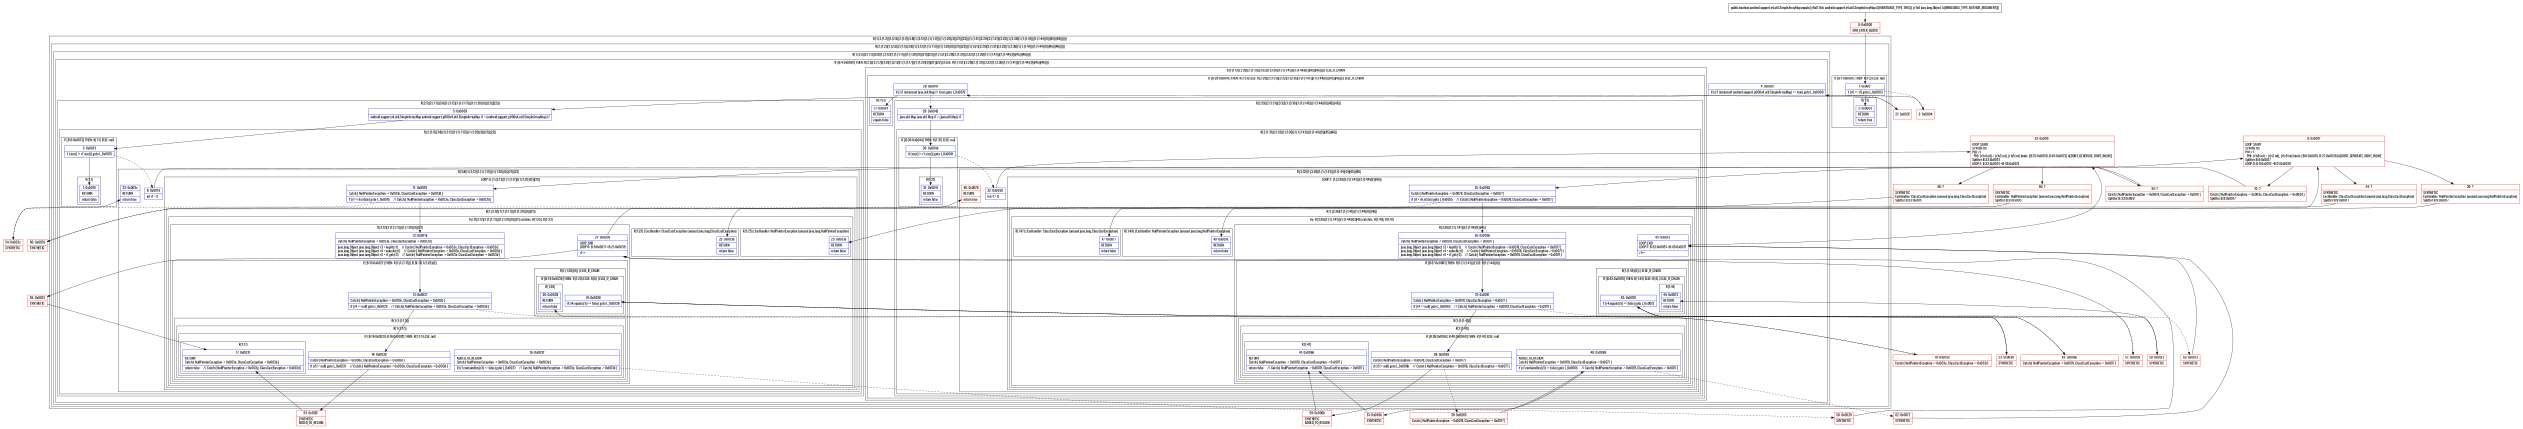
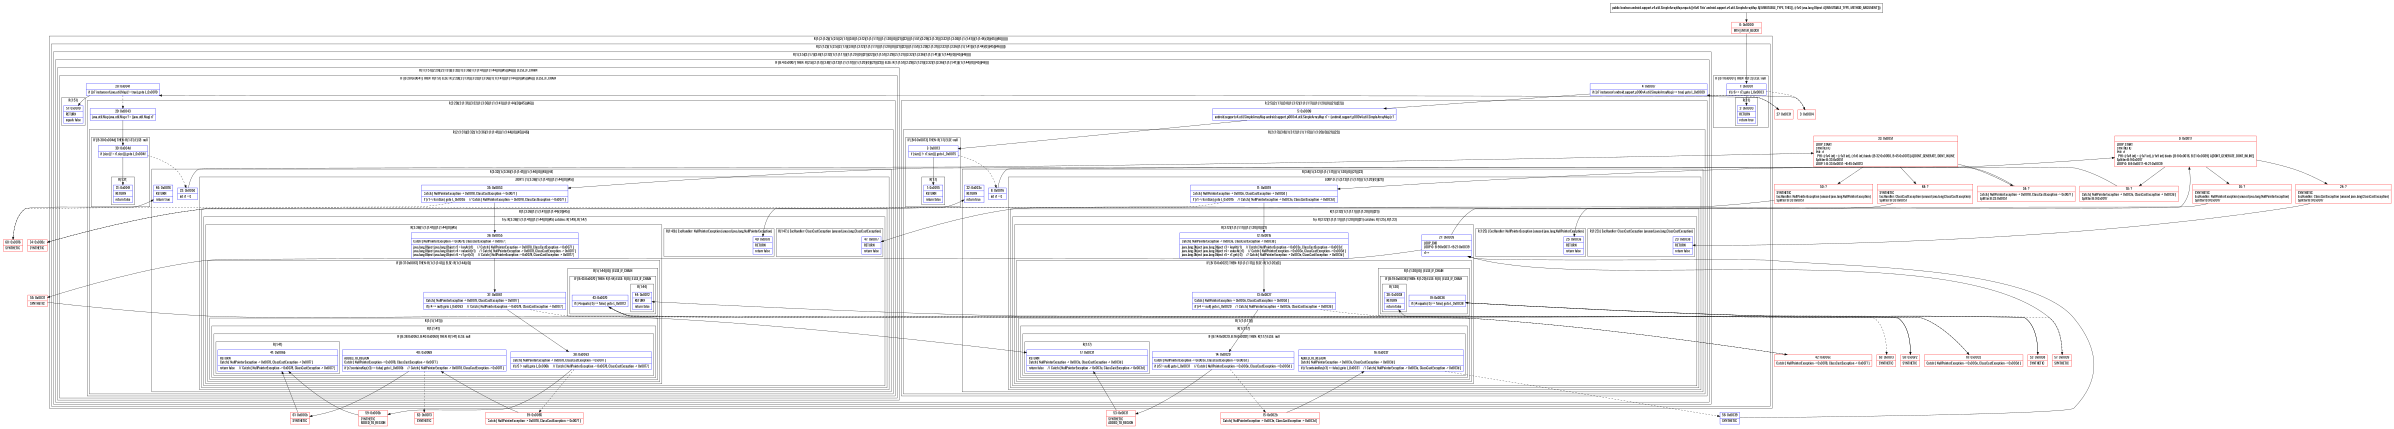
node "46: 0x0076": color red -> blue
node "45: 0x0073": removed
node "15: 0x002b": added
node "56: 0x0039": color red -> blue
